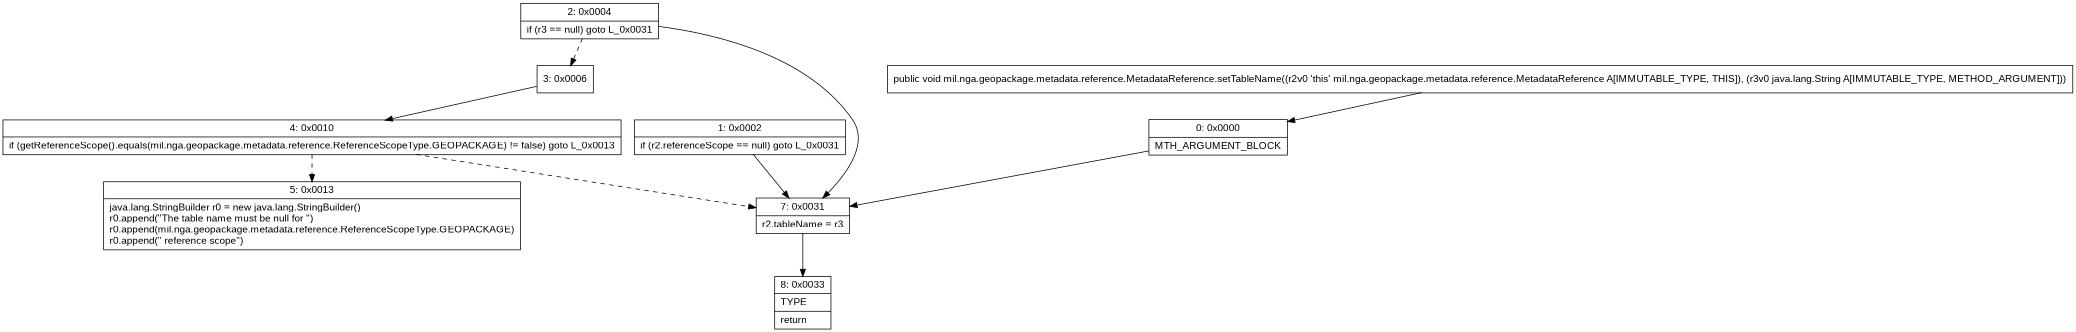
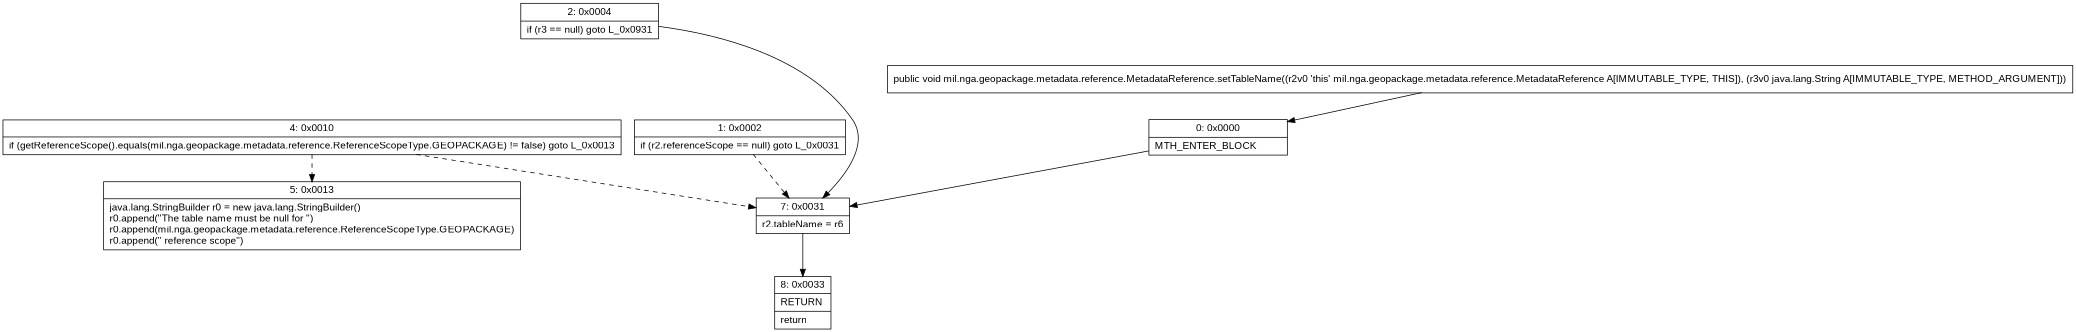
node "2: 0x0004": text "if (r3 == null) goto L_0x0031" -> "if (r3 == null) goto L_0x0931"
node "3: 0x0006": removed
node "0: 0x0000": text "MTH_ARGUMENT_BLOCK" -> "MTH_ENTER_BLOCK"
edge "1: 0x0002" -> "7: 0x0031": style solid -> dashed
node "7: 0x0031": text "r2.tableName = r3" -> "r2.tableName = r6"
node "8: 0x0033": text "TYPE" -> "RETURN"
